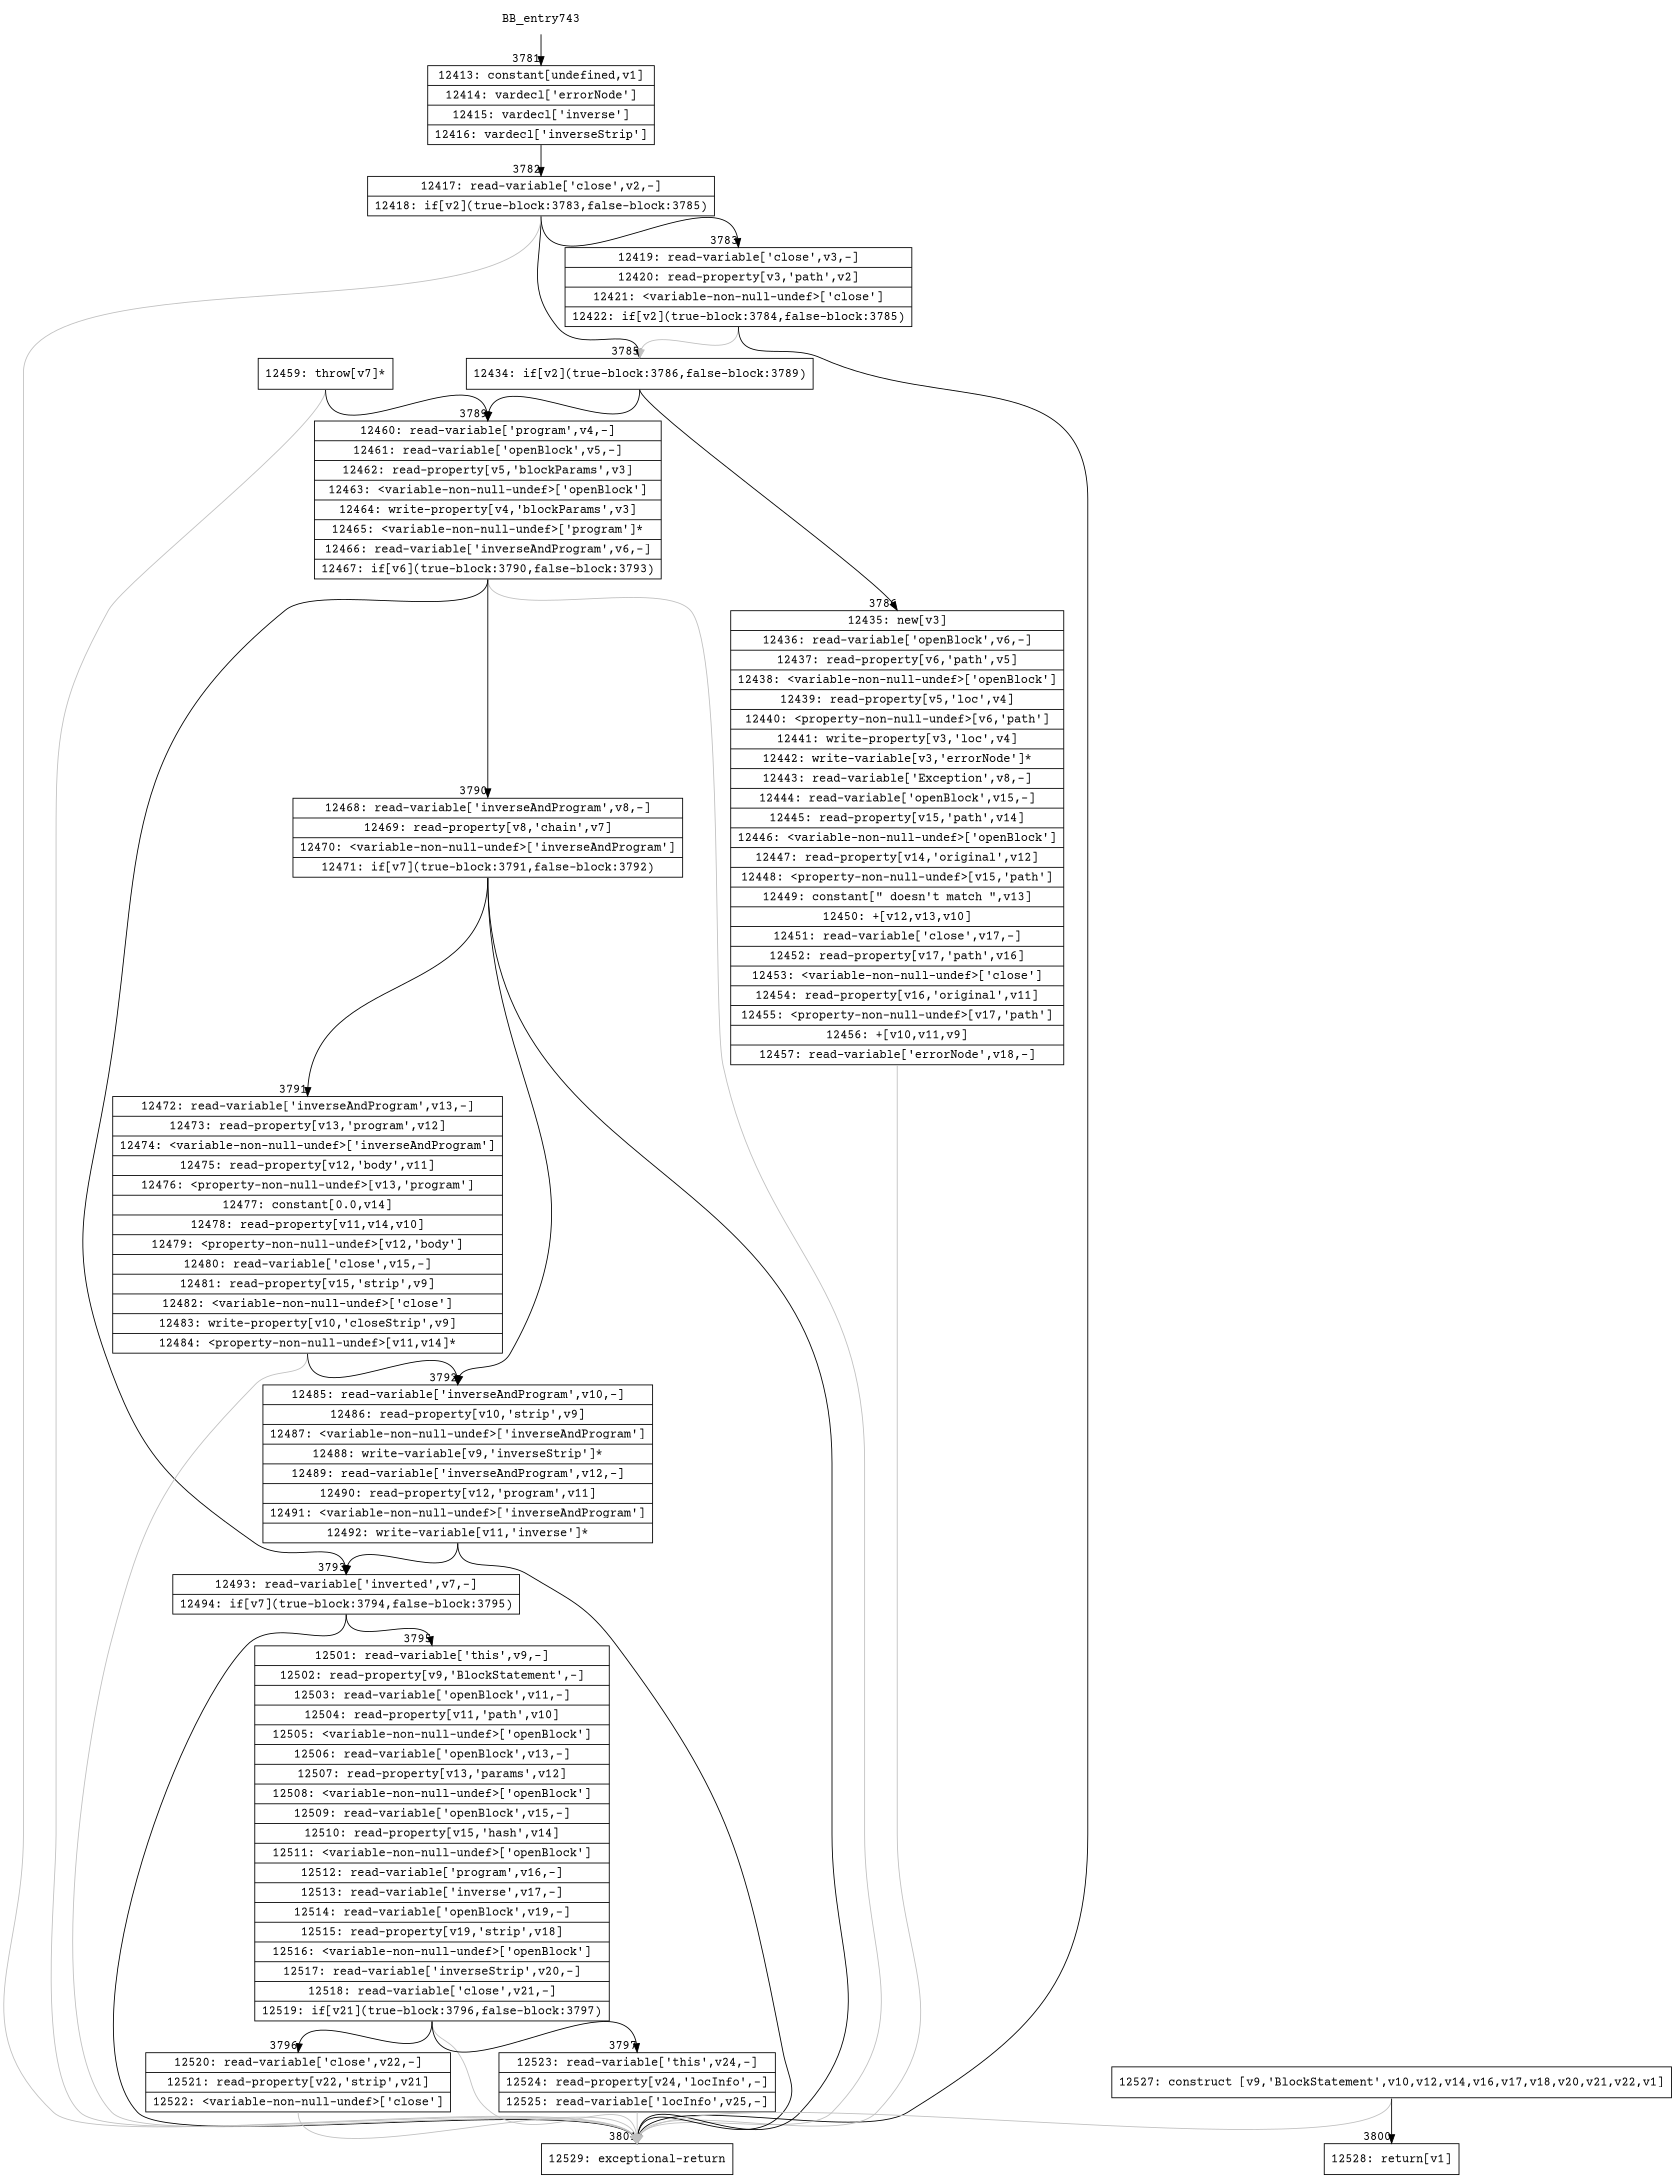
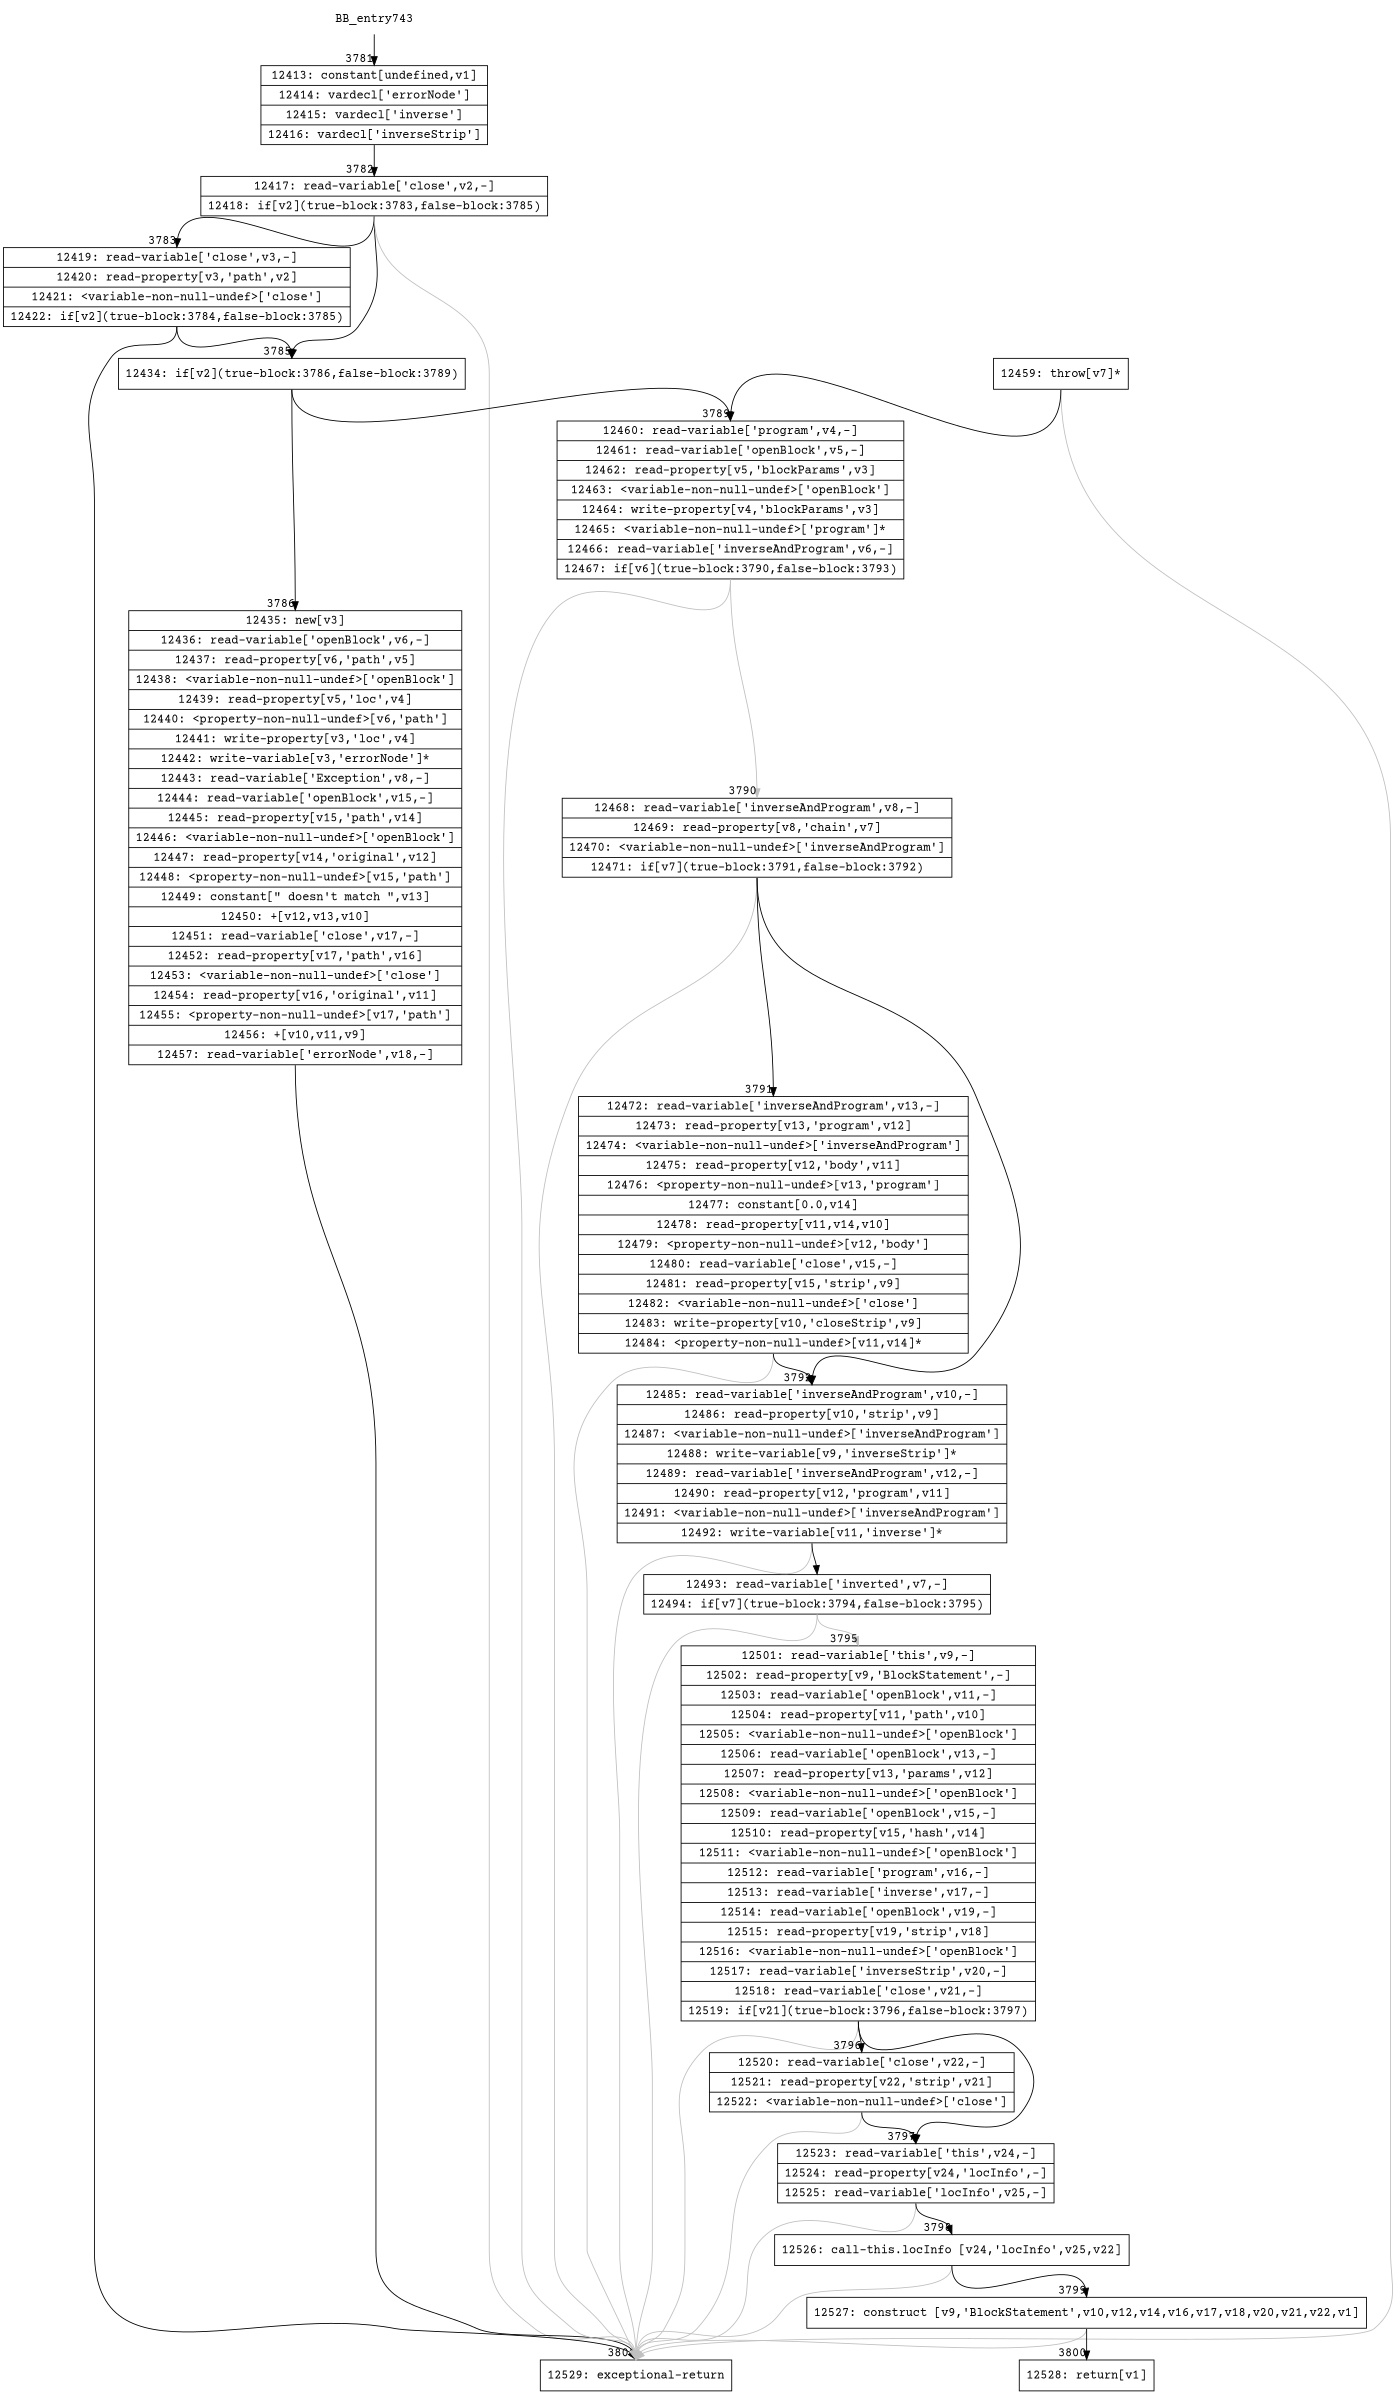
edge "12419: read-variable['close',v3,-]" -> "12434: if[v2](true-block:3786,false-block:3789)": color gray -> black
edge "12460: read-variable['program',v4,-]" -> "12468: read-variable['inverseAndProgram',v8,-]": color black -> gray
edge "12460: read-variable['program',v4,-]" -> "12493: read-variable['inverted',v7,-]": removed
edge "12468: read-variable['inverseAndProgram',v8,-]" -> "12529: exceptional-return": color black -> gray
edge "12493: read-variable['inverted',v7,-]" -> "12501: read-variable['this',v9,-]": color black -> gray
edge "12435: new[v3]" -> "12529: exceptional-return": color gray -> black
edge "12485: read-variable['inverseAndProgram',v10,-]" -> "12529: exceptional-return": color black -> gray
edge "12493: read-variable['inverted',v7,-]" -> "12529: exceptional-return": color black -> gray
edge "12520: read-variable['close',v22,-]" -> "12523: read-variable['this',v24,-]": added
node "12526: call-this.locInfo [v24,'locInfo',v25,v22]": added
